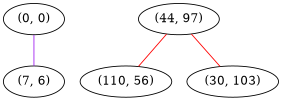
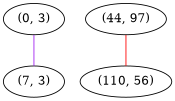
node "(0, 0)": label "(0, 0)" -> "(0, 3)"
node "(7, 6)": label "(7, 6)" -> "(7, 3)"
node "(30, 103)": removed
